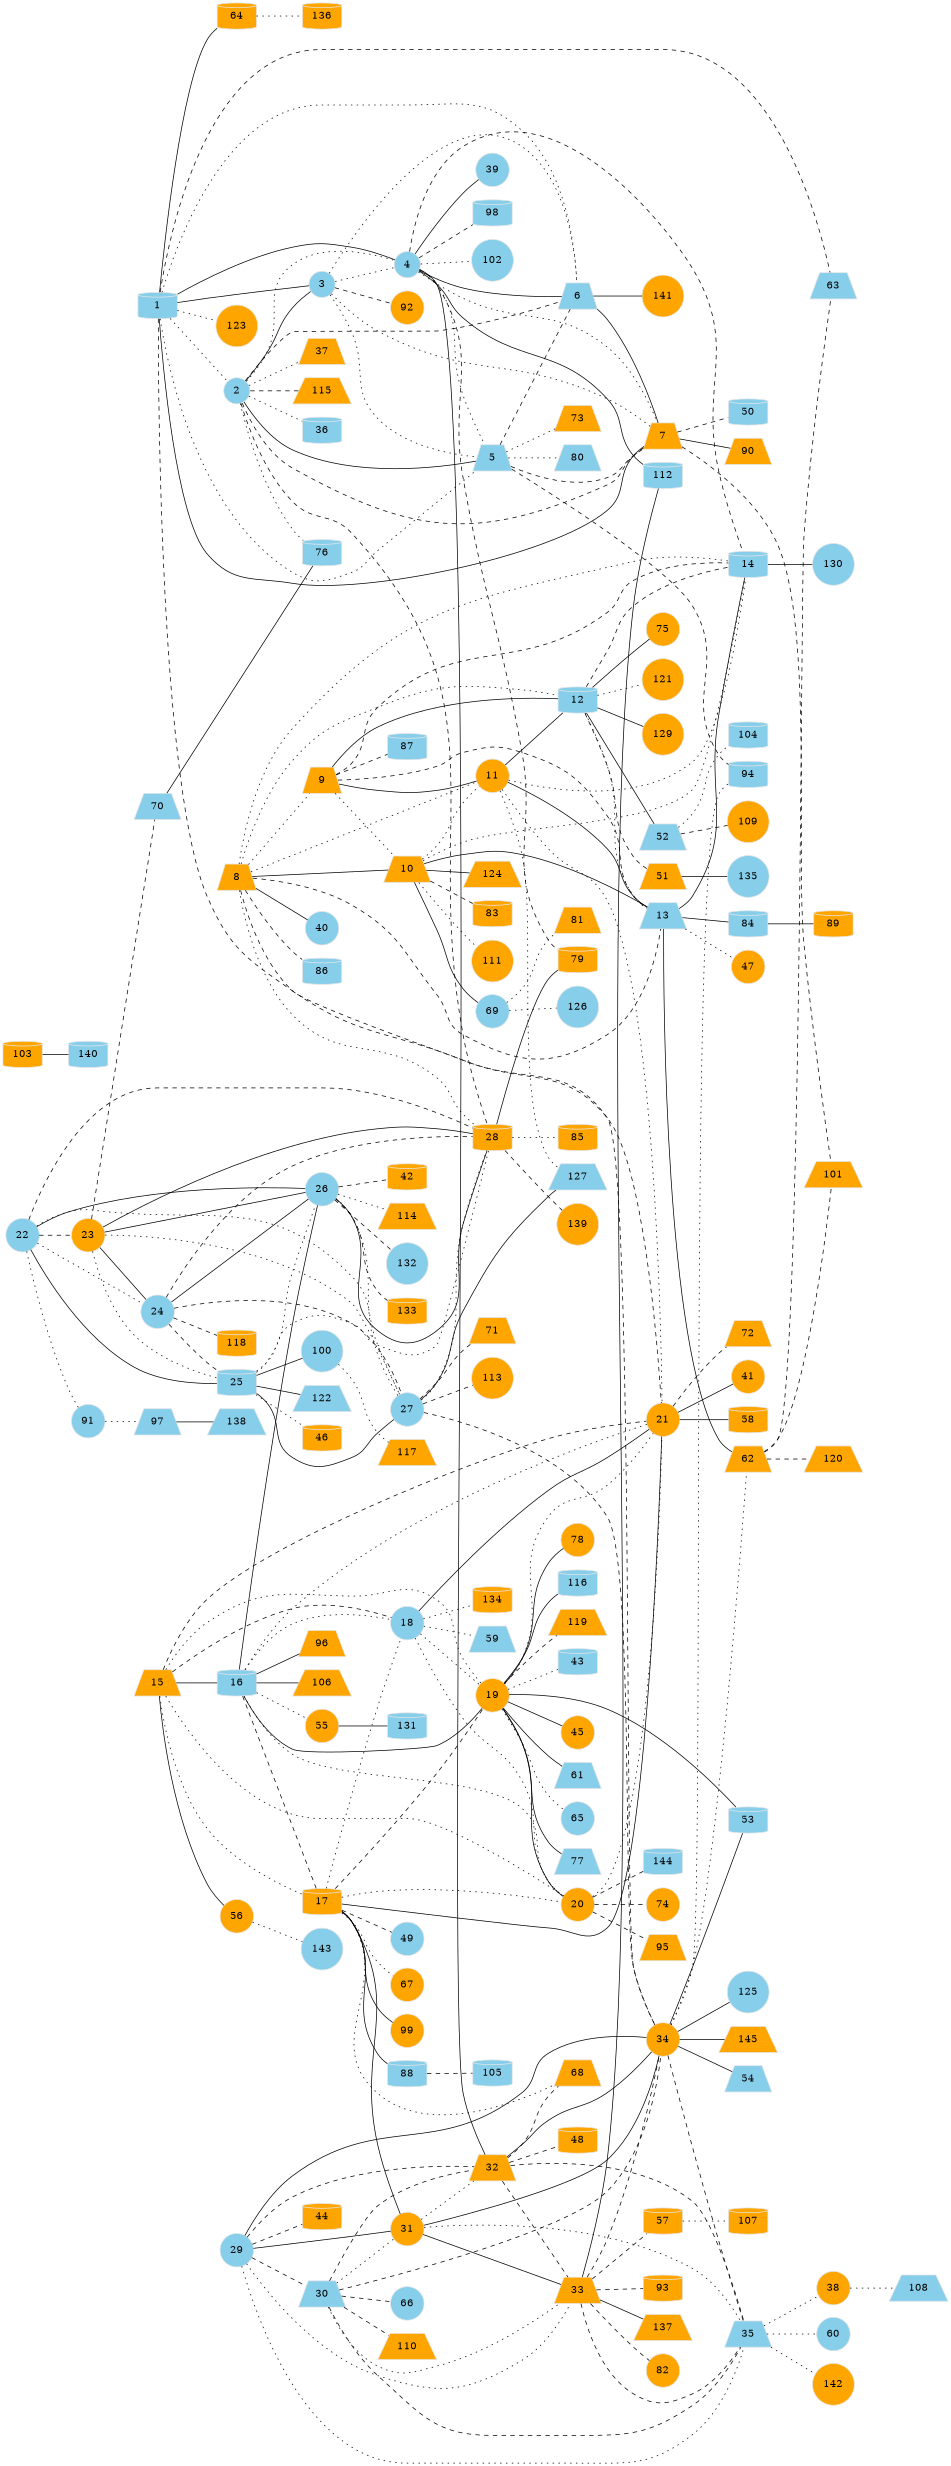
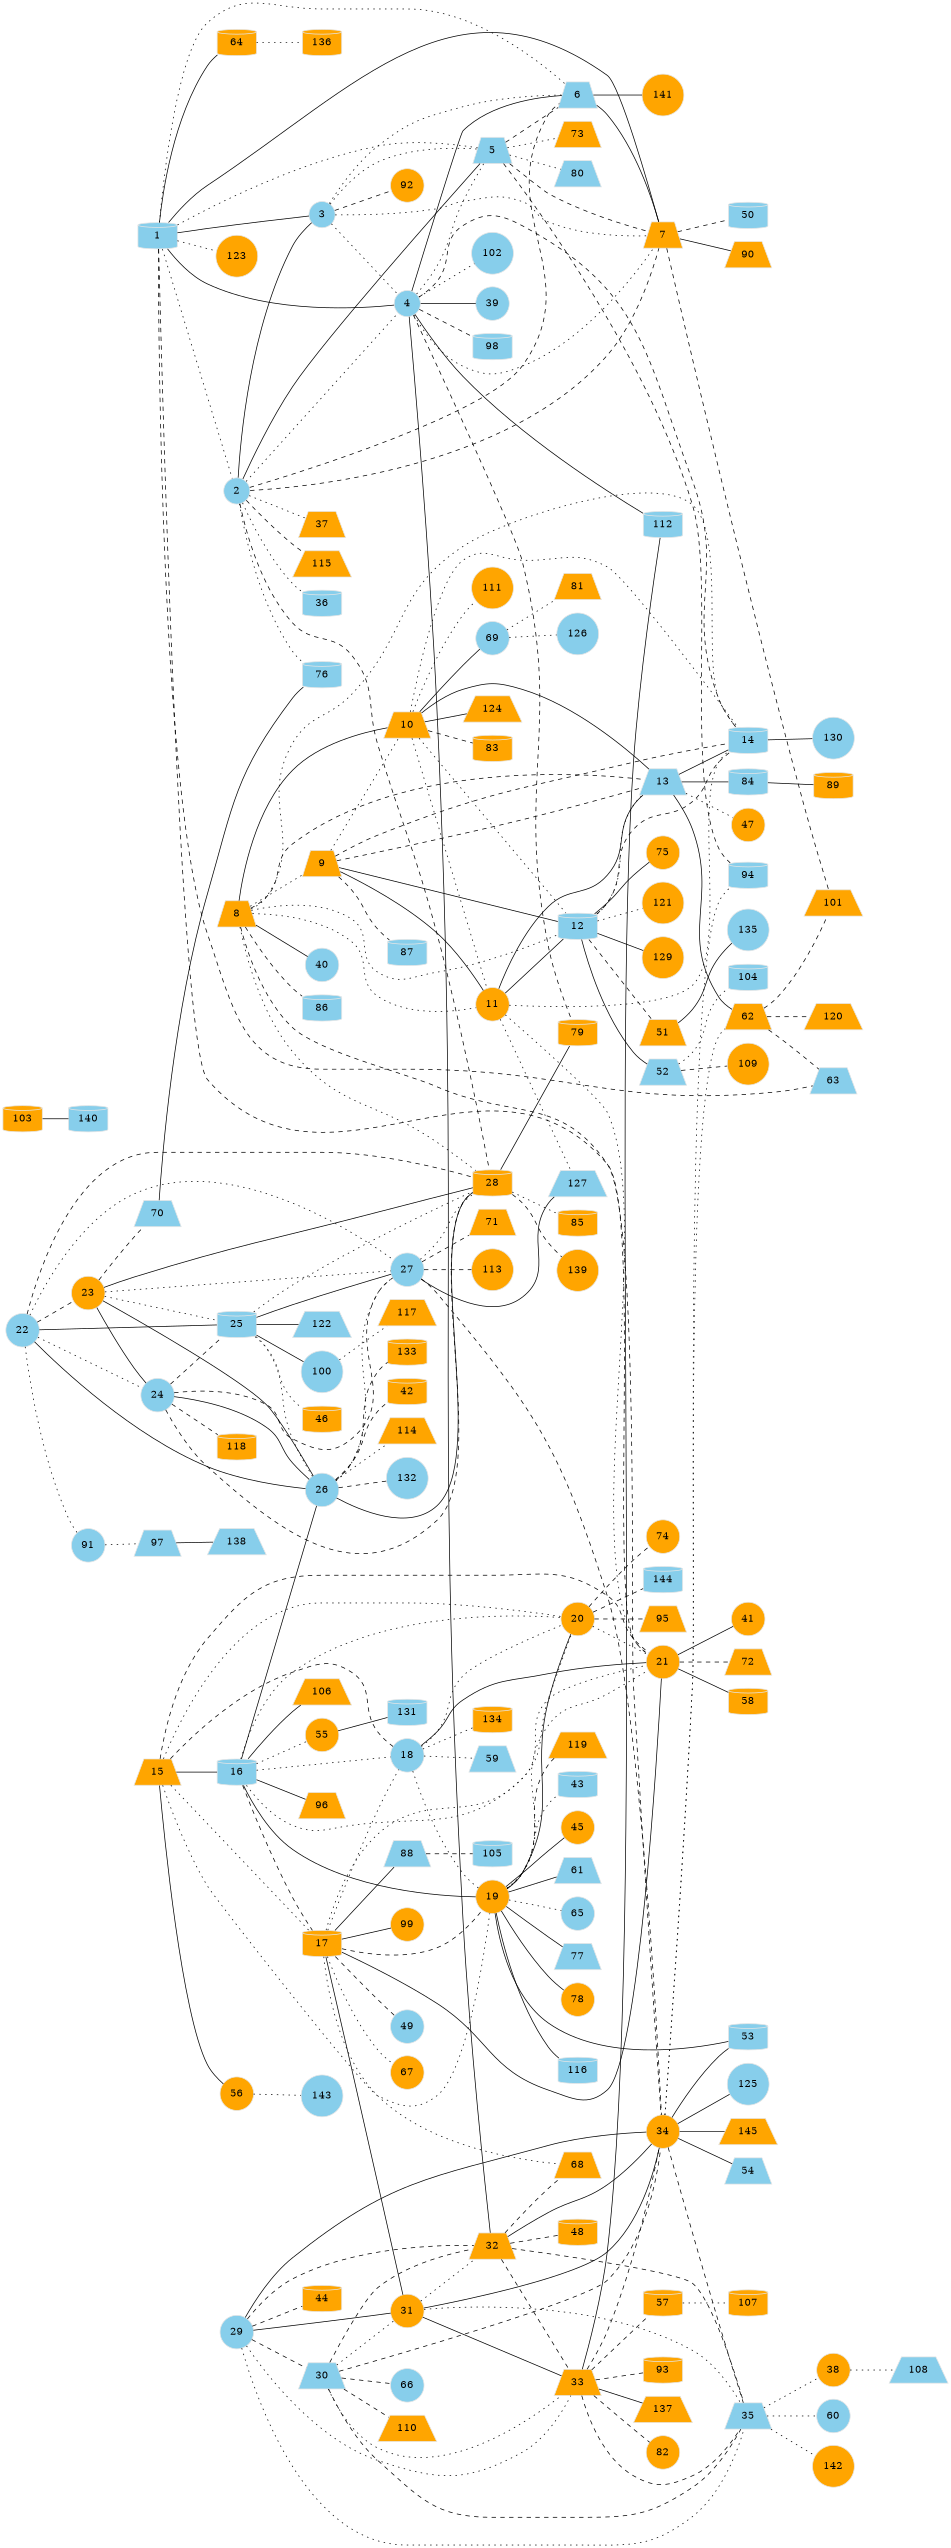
edge "10" -- "12": added
node "88": shape cylinder -> trapezium
